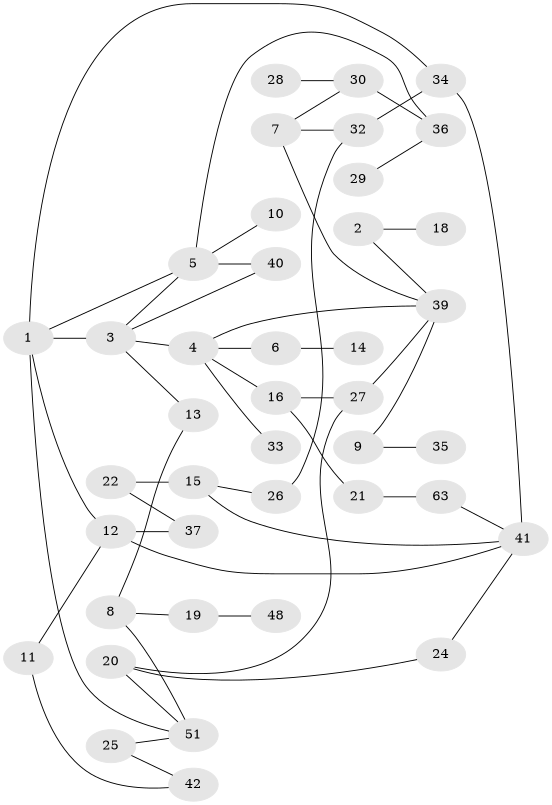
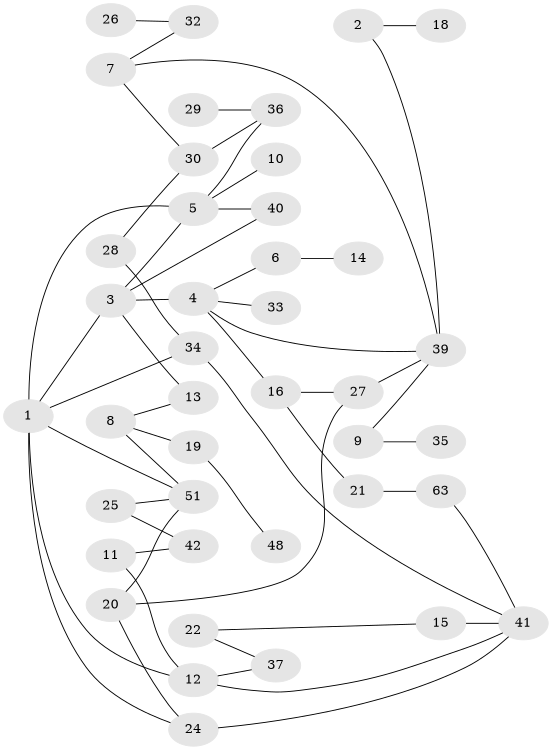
edge "34" -- "32": now "34" -- "28"
edge "15" -- "26": removed
edge "1" -- "24": added
